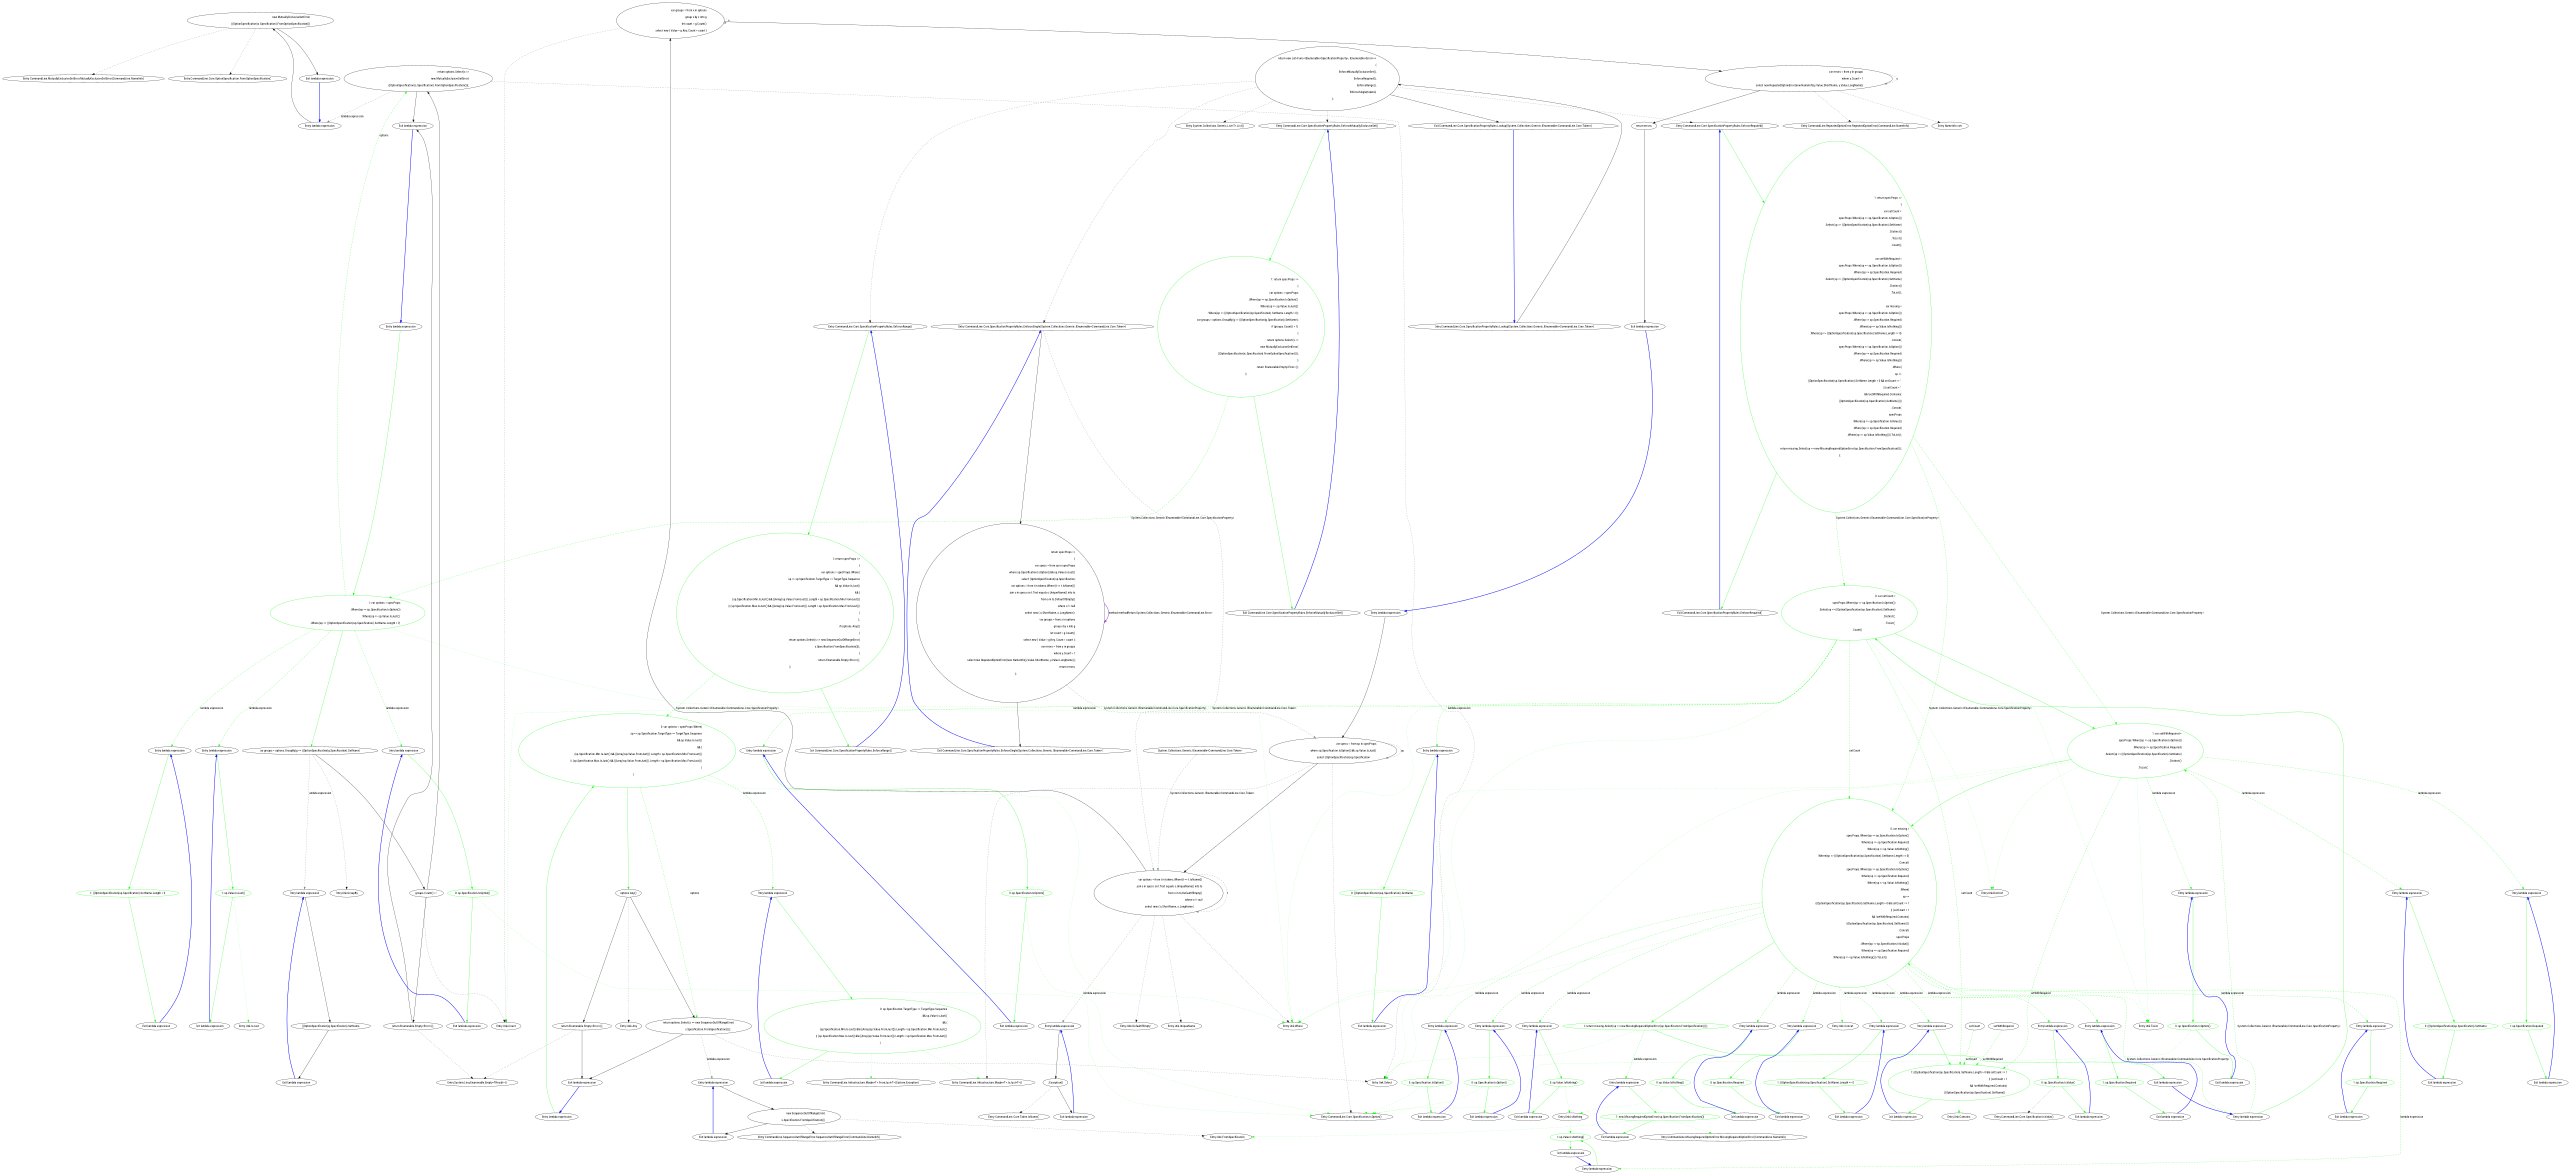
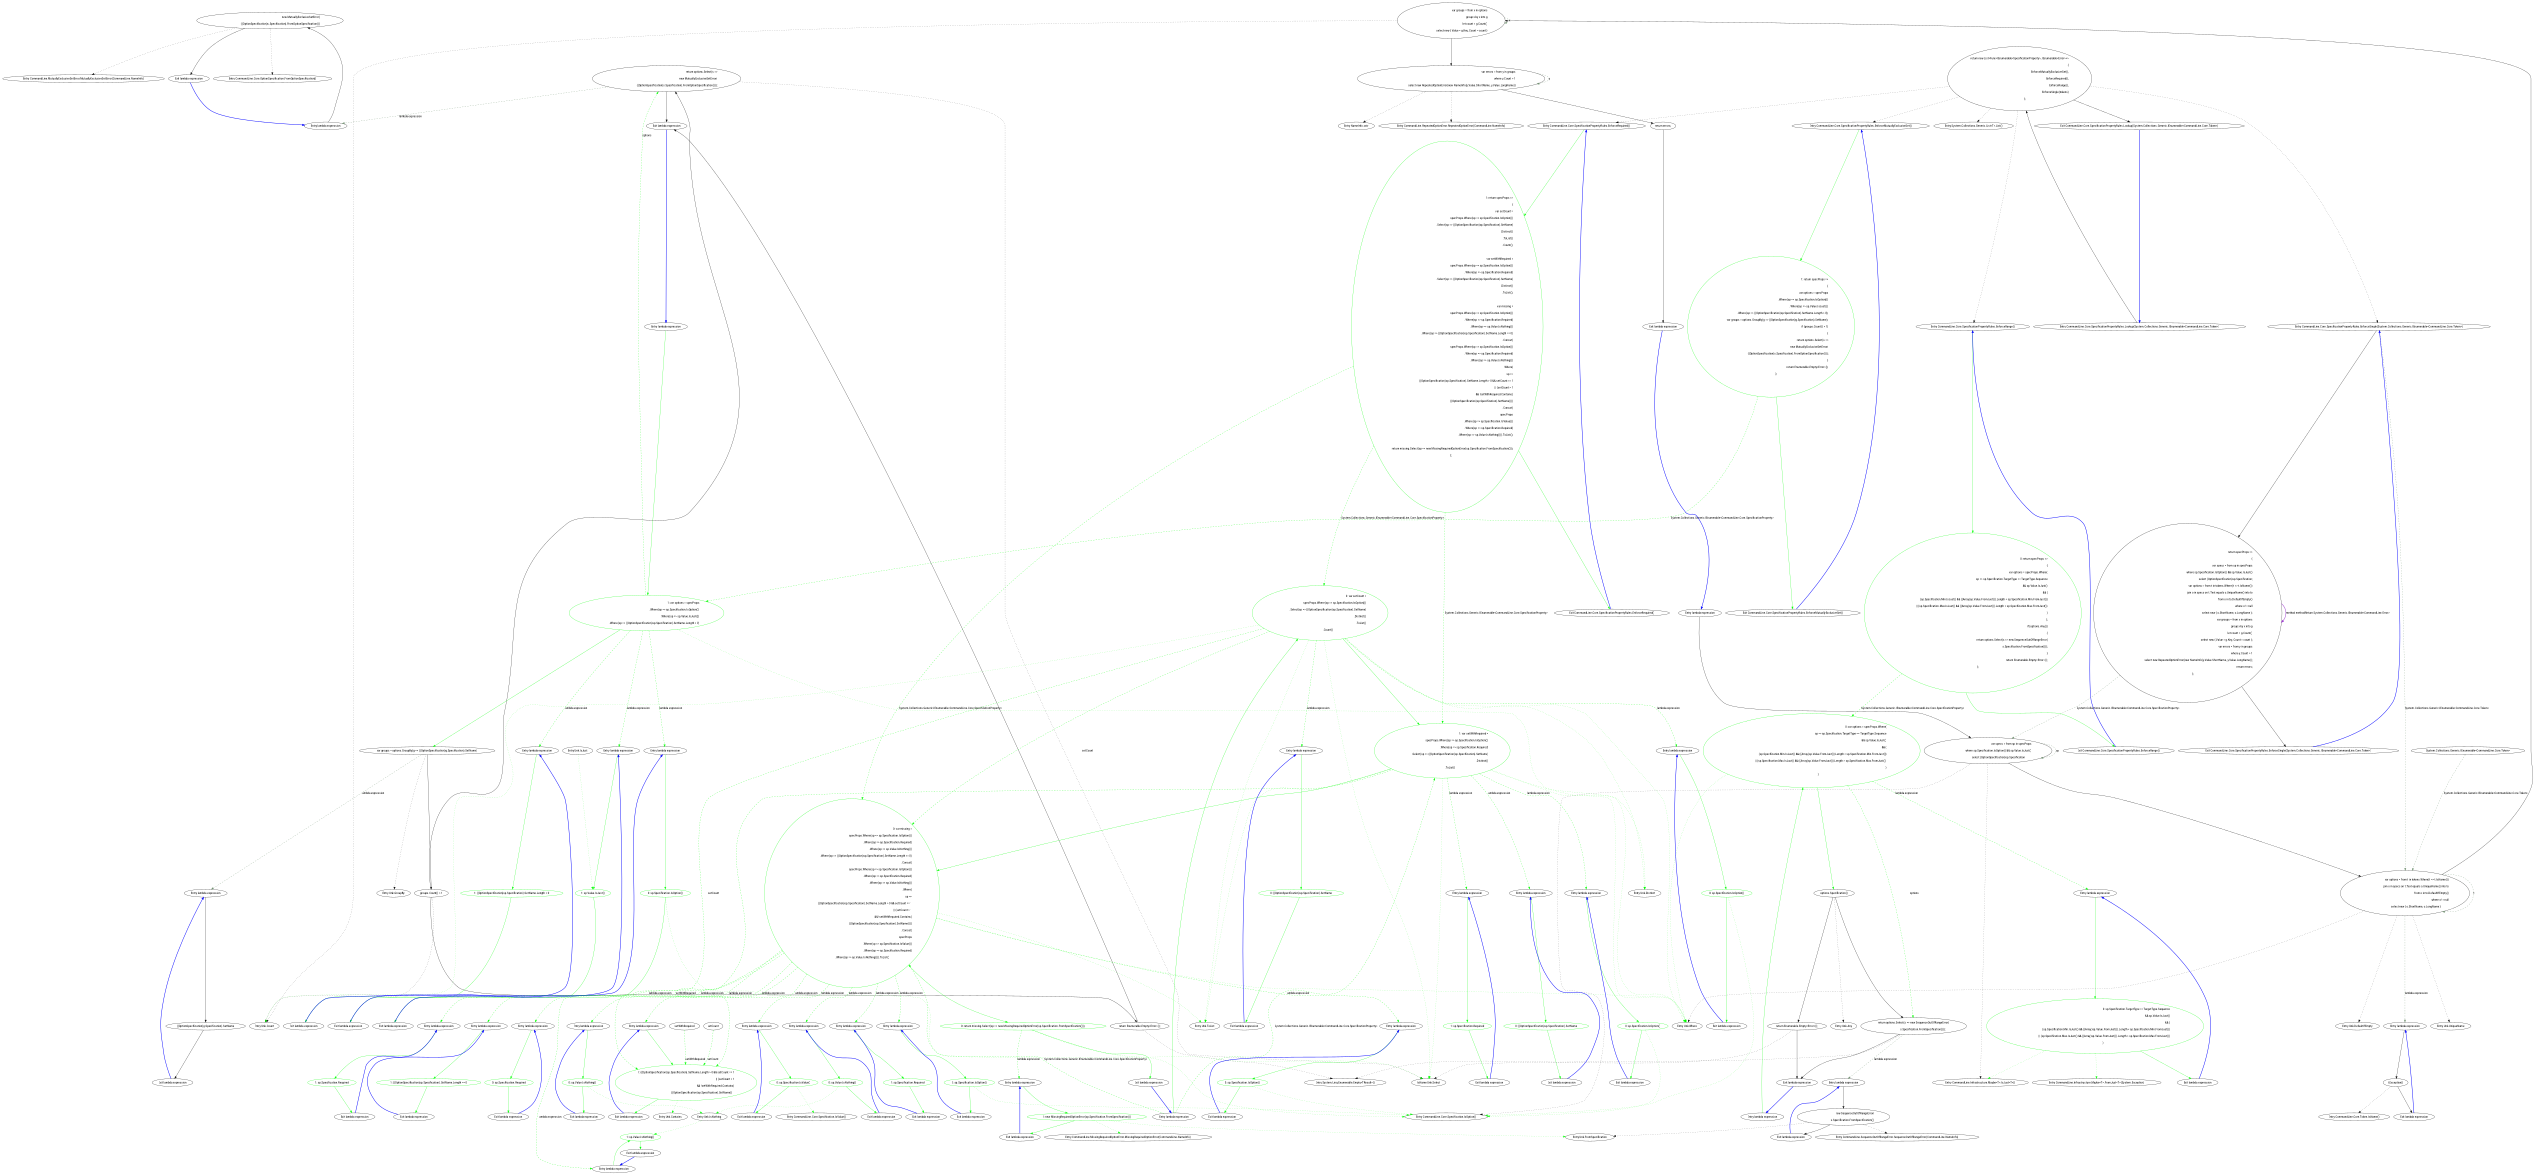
node "options.Any()": label "options.Any()" -> "options.Specification()"
edge "1: sp.Value.IsJust()" -> "Entry Unk.IsJust": reversed
node "Entry Unk.Concat": removed
node "Entry Unk.Select": label "Entry Unk.Select" -> "IsName Unk.Select"
edge "0: sp.Specification.IsValue()" -> "Entry CommandLine.Core.Specification.IsValue()": color black -> green
